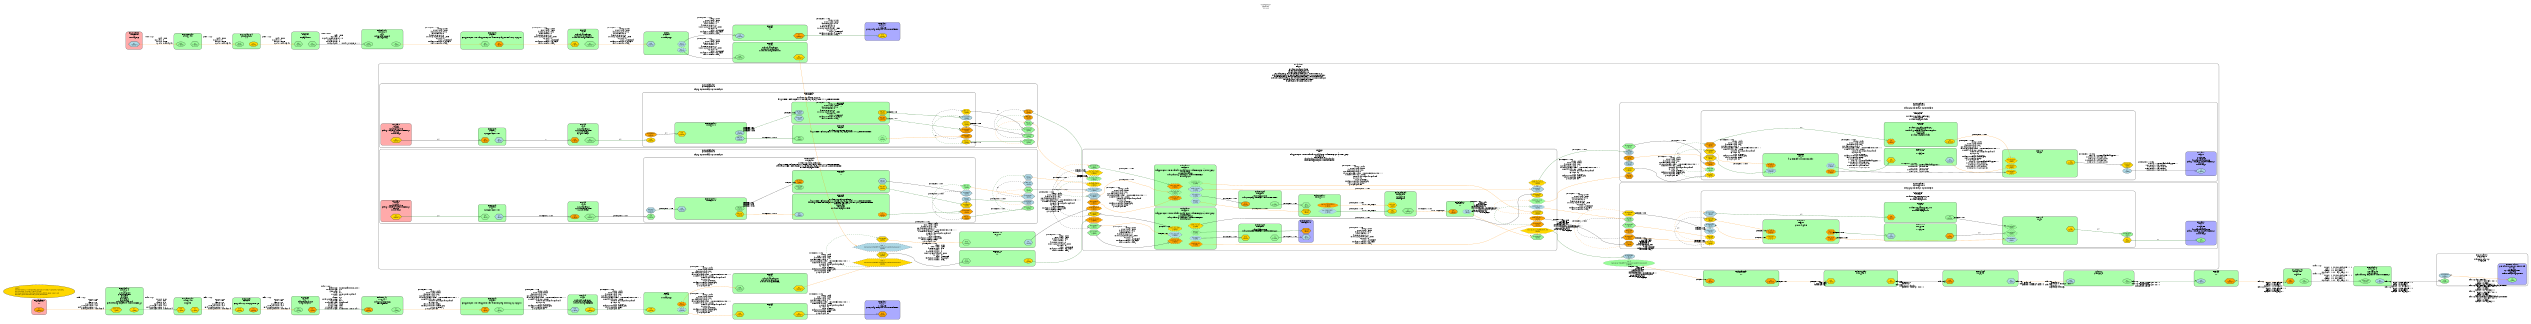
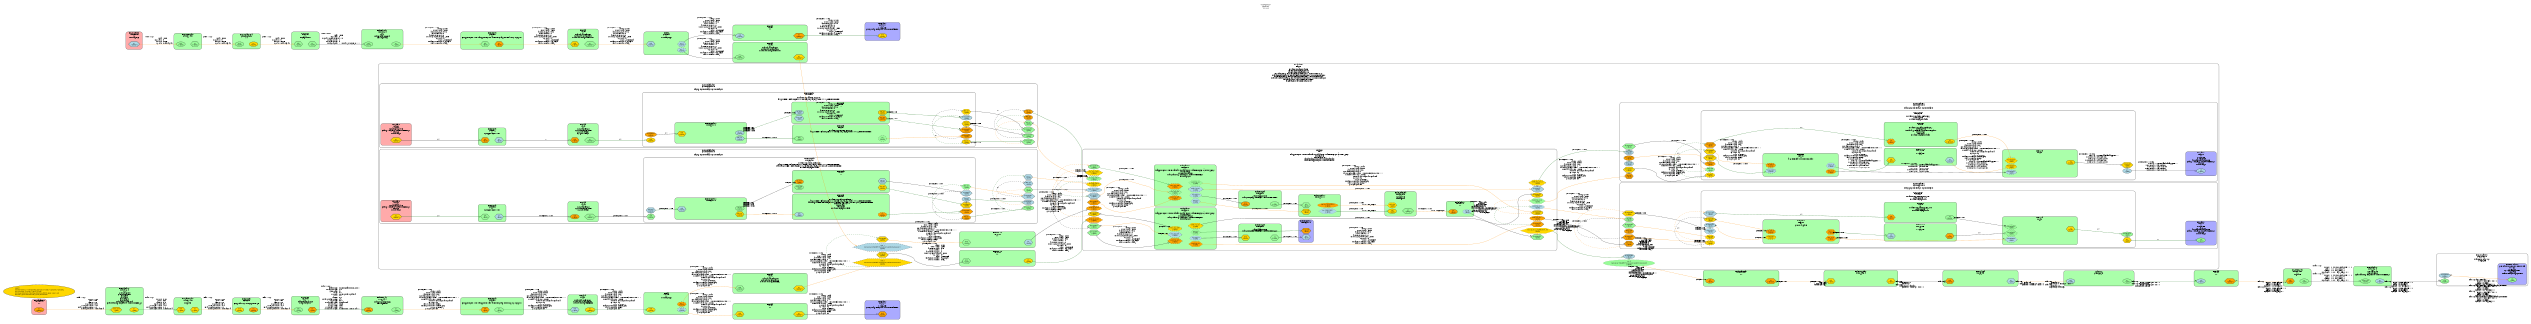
node "funnelpad2 [>][bfb]": fillcolor gold -> lightblue
edge "recv_rtcp_sink_1 [>][bfb]" -> "proxypad32 [>][bfb]": color black -> darkorange
edge "src_96 [>][bfb]" -> "proxypad42 [>][bfb]": color darkorange -> black
